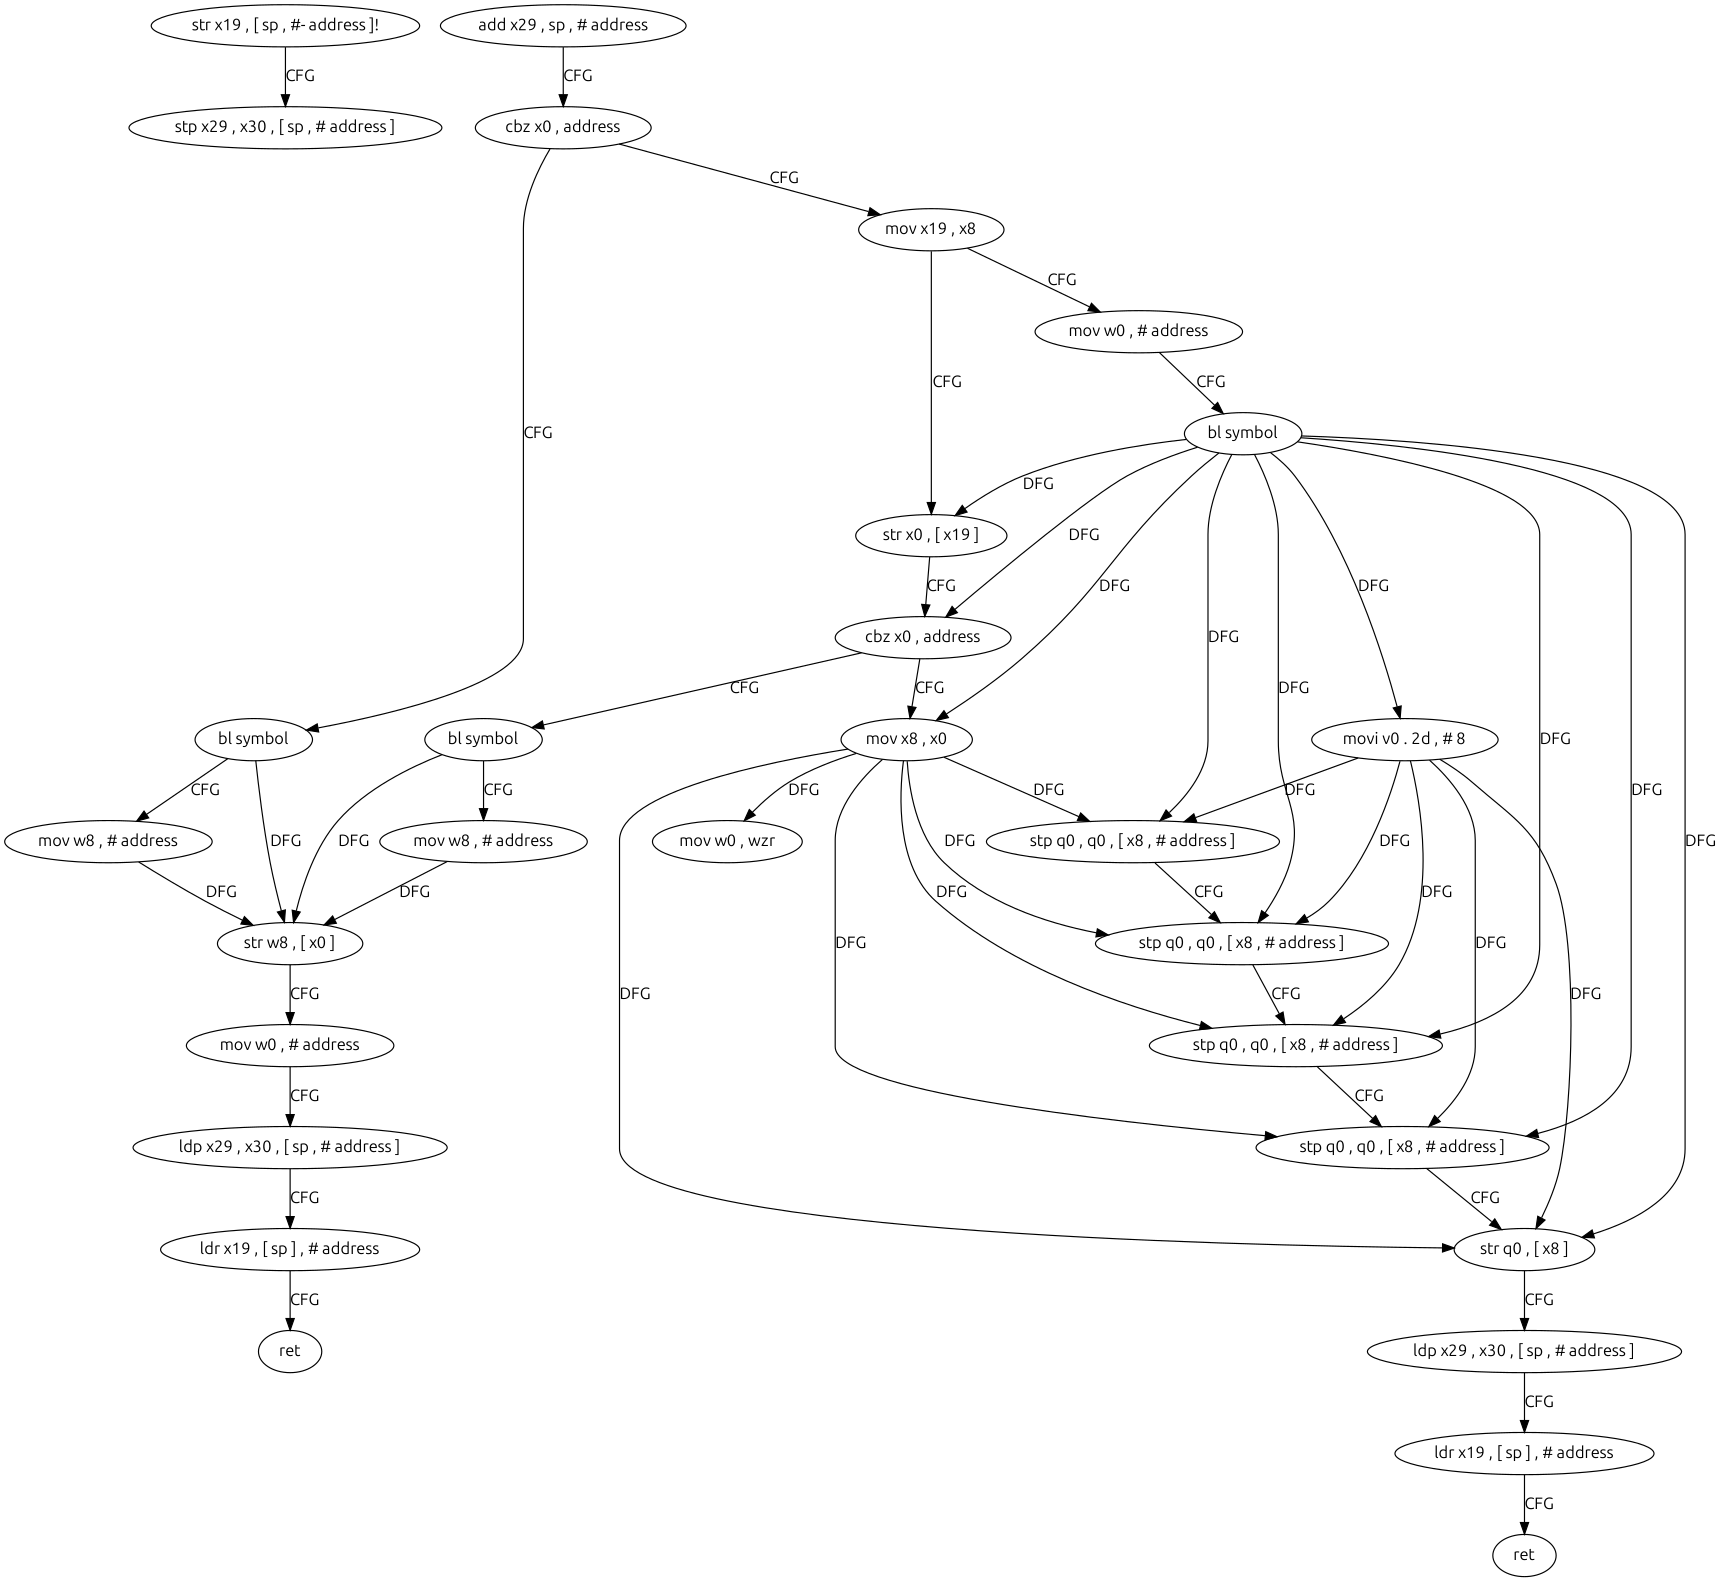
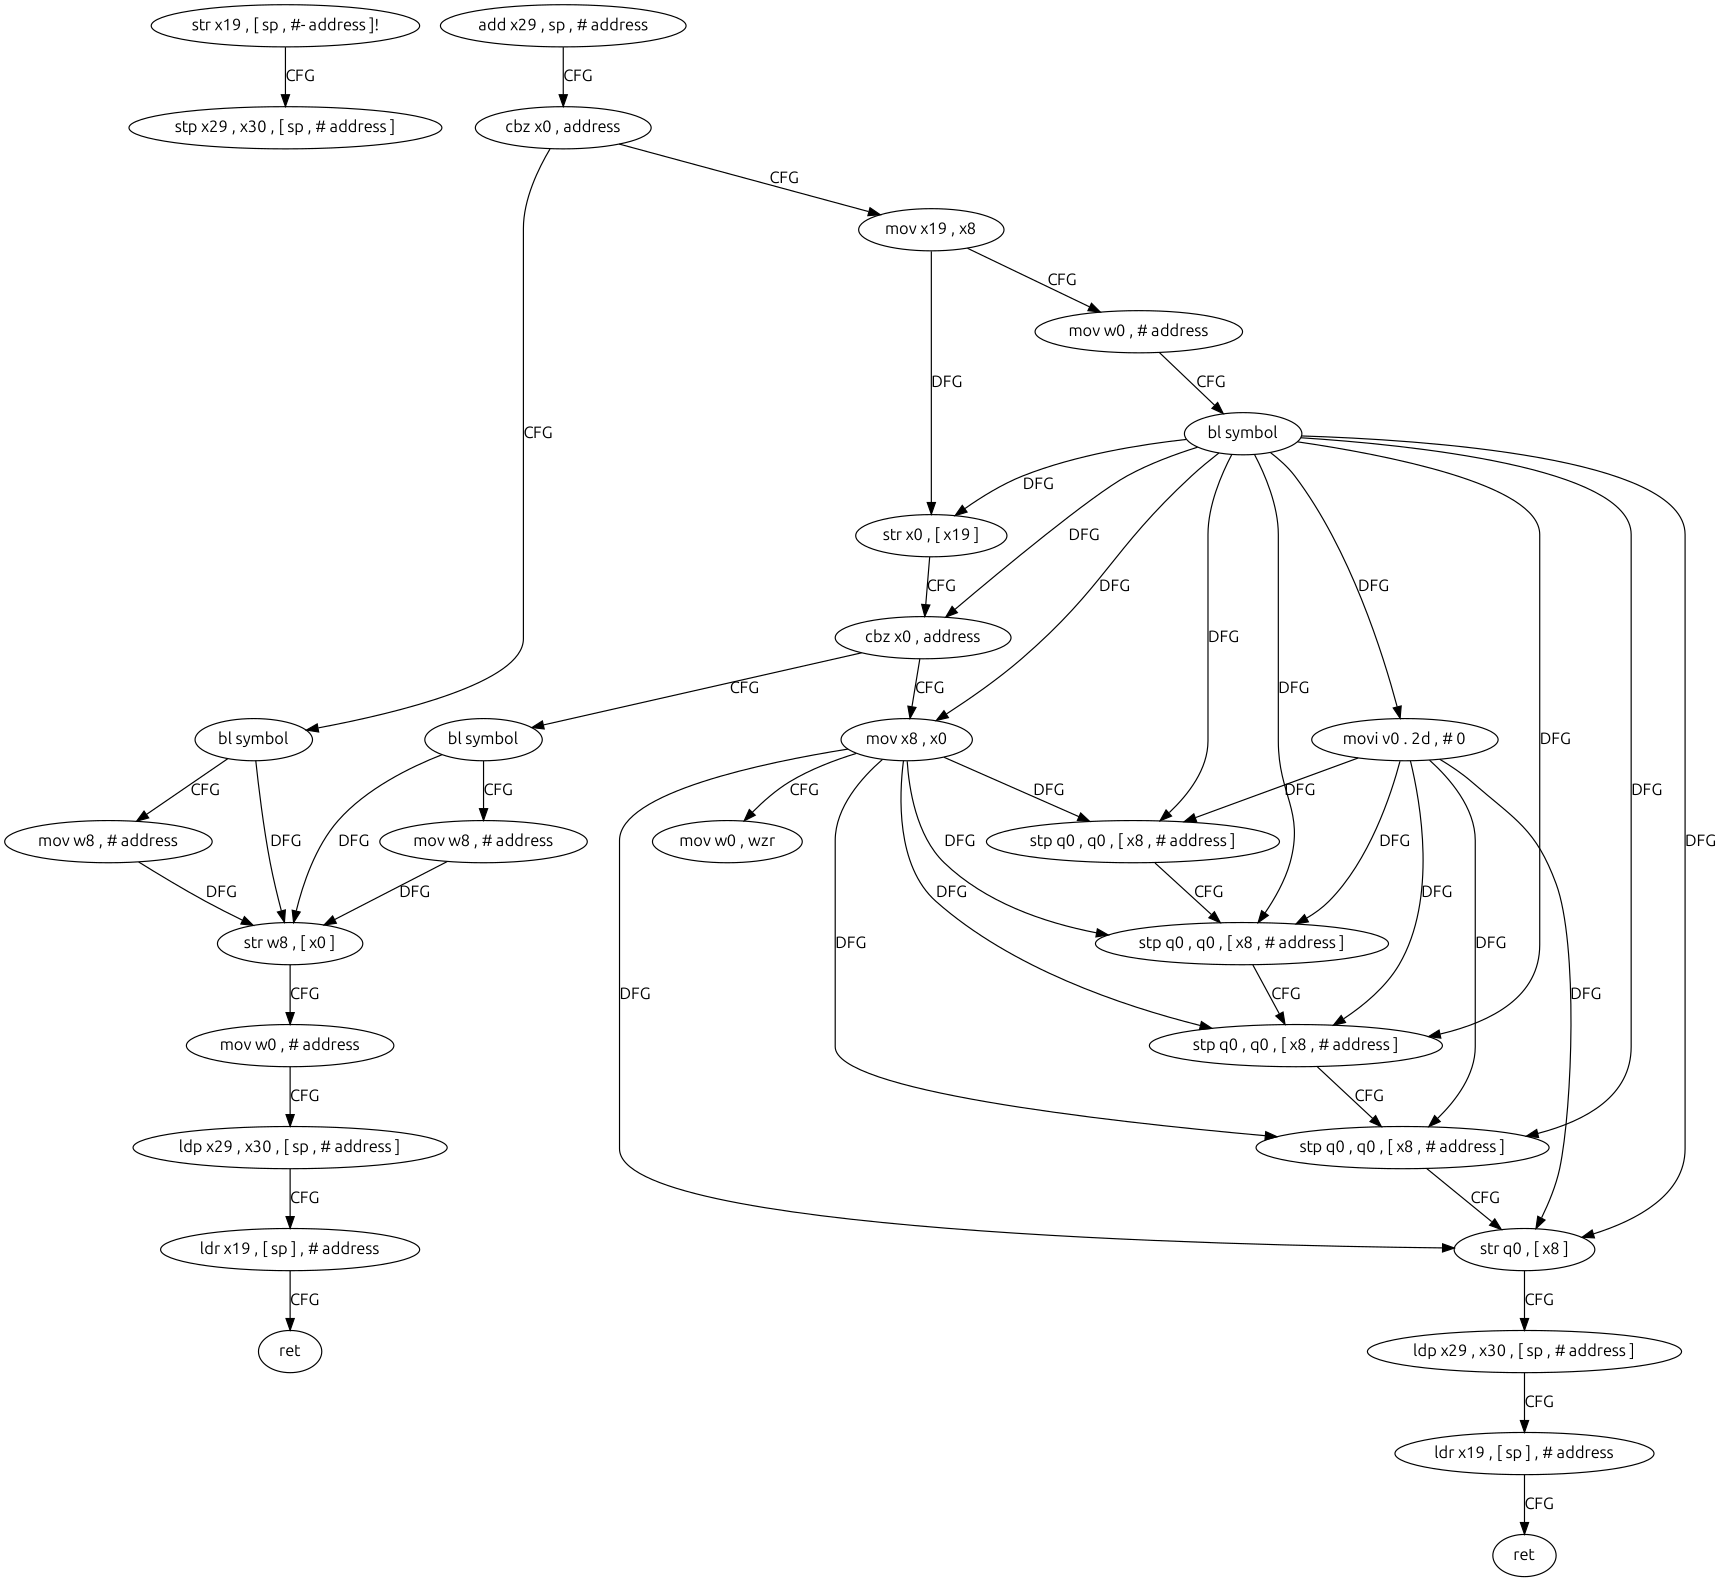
edge "mov x19 , x8" -> "str x0 , [ x19 ]": label "CFG" -> "DFG"
node "movi v0 . 2d , # 8": label "movi v0 . 2d , # 8" -> "movi v0 . 2d , # 0"
edge "mov x8 , x0" -> "mov w0 , wzr": label "DFG" -> "CFG"
